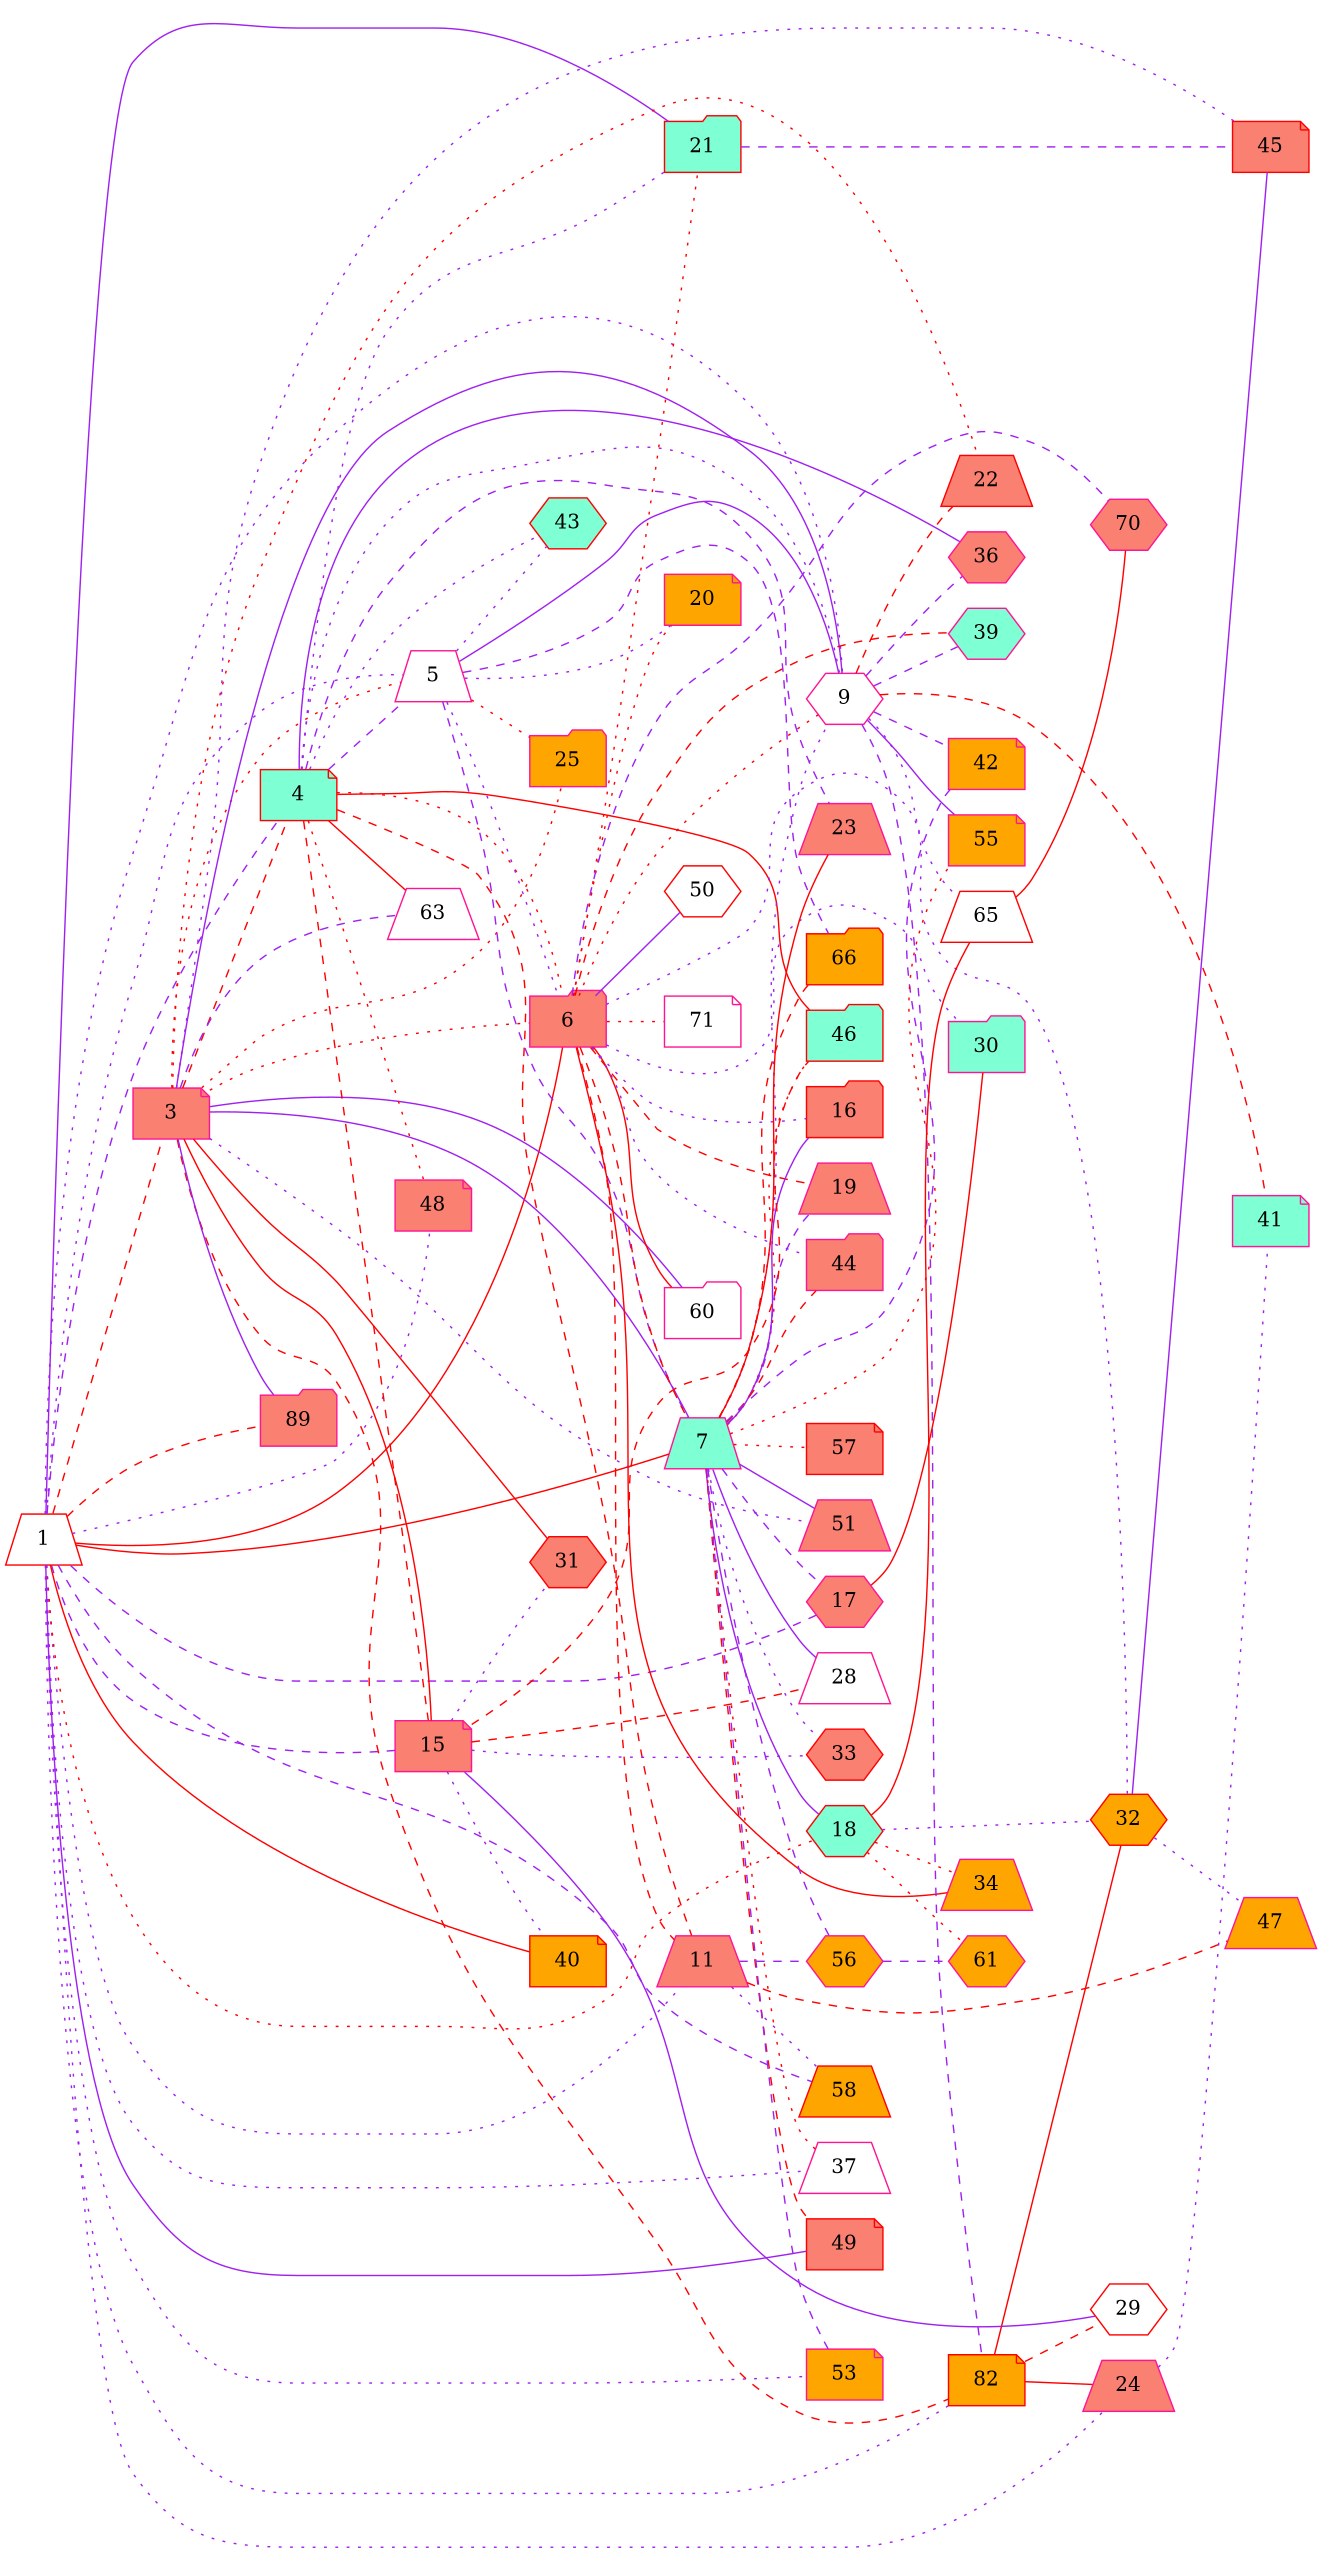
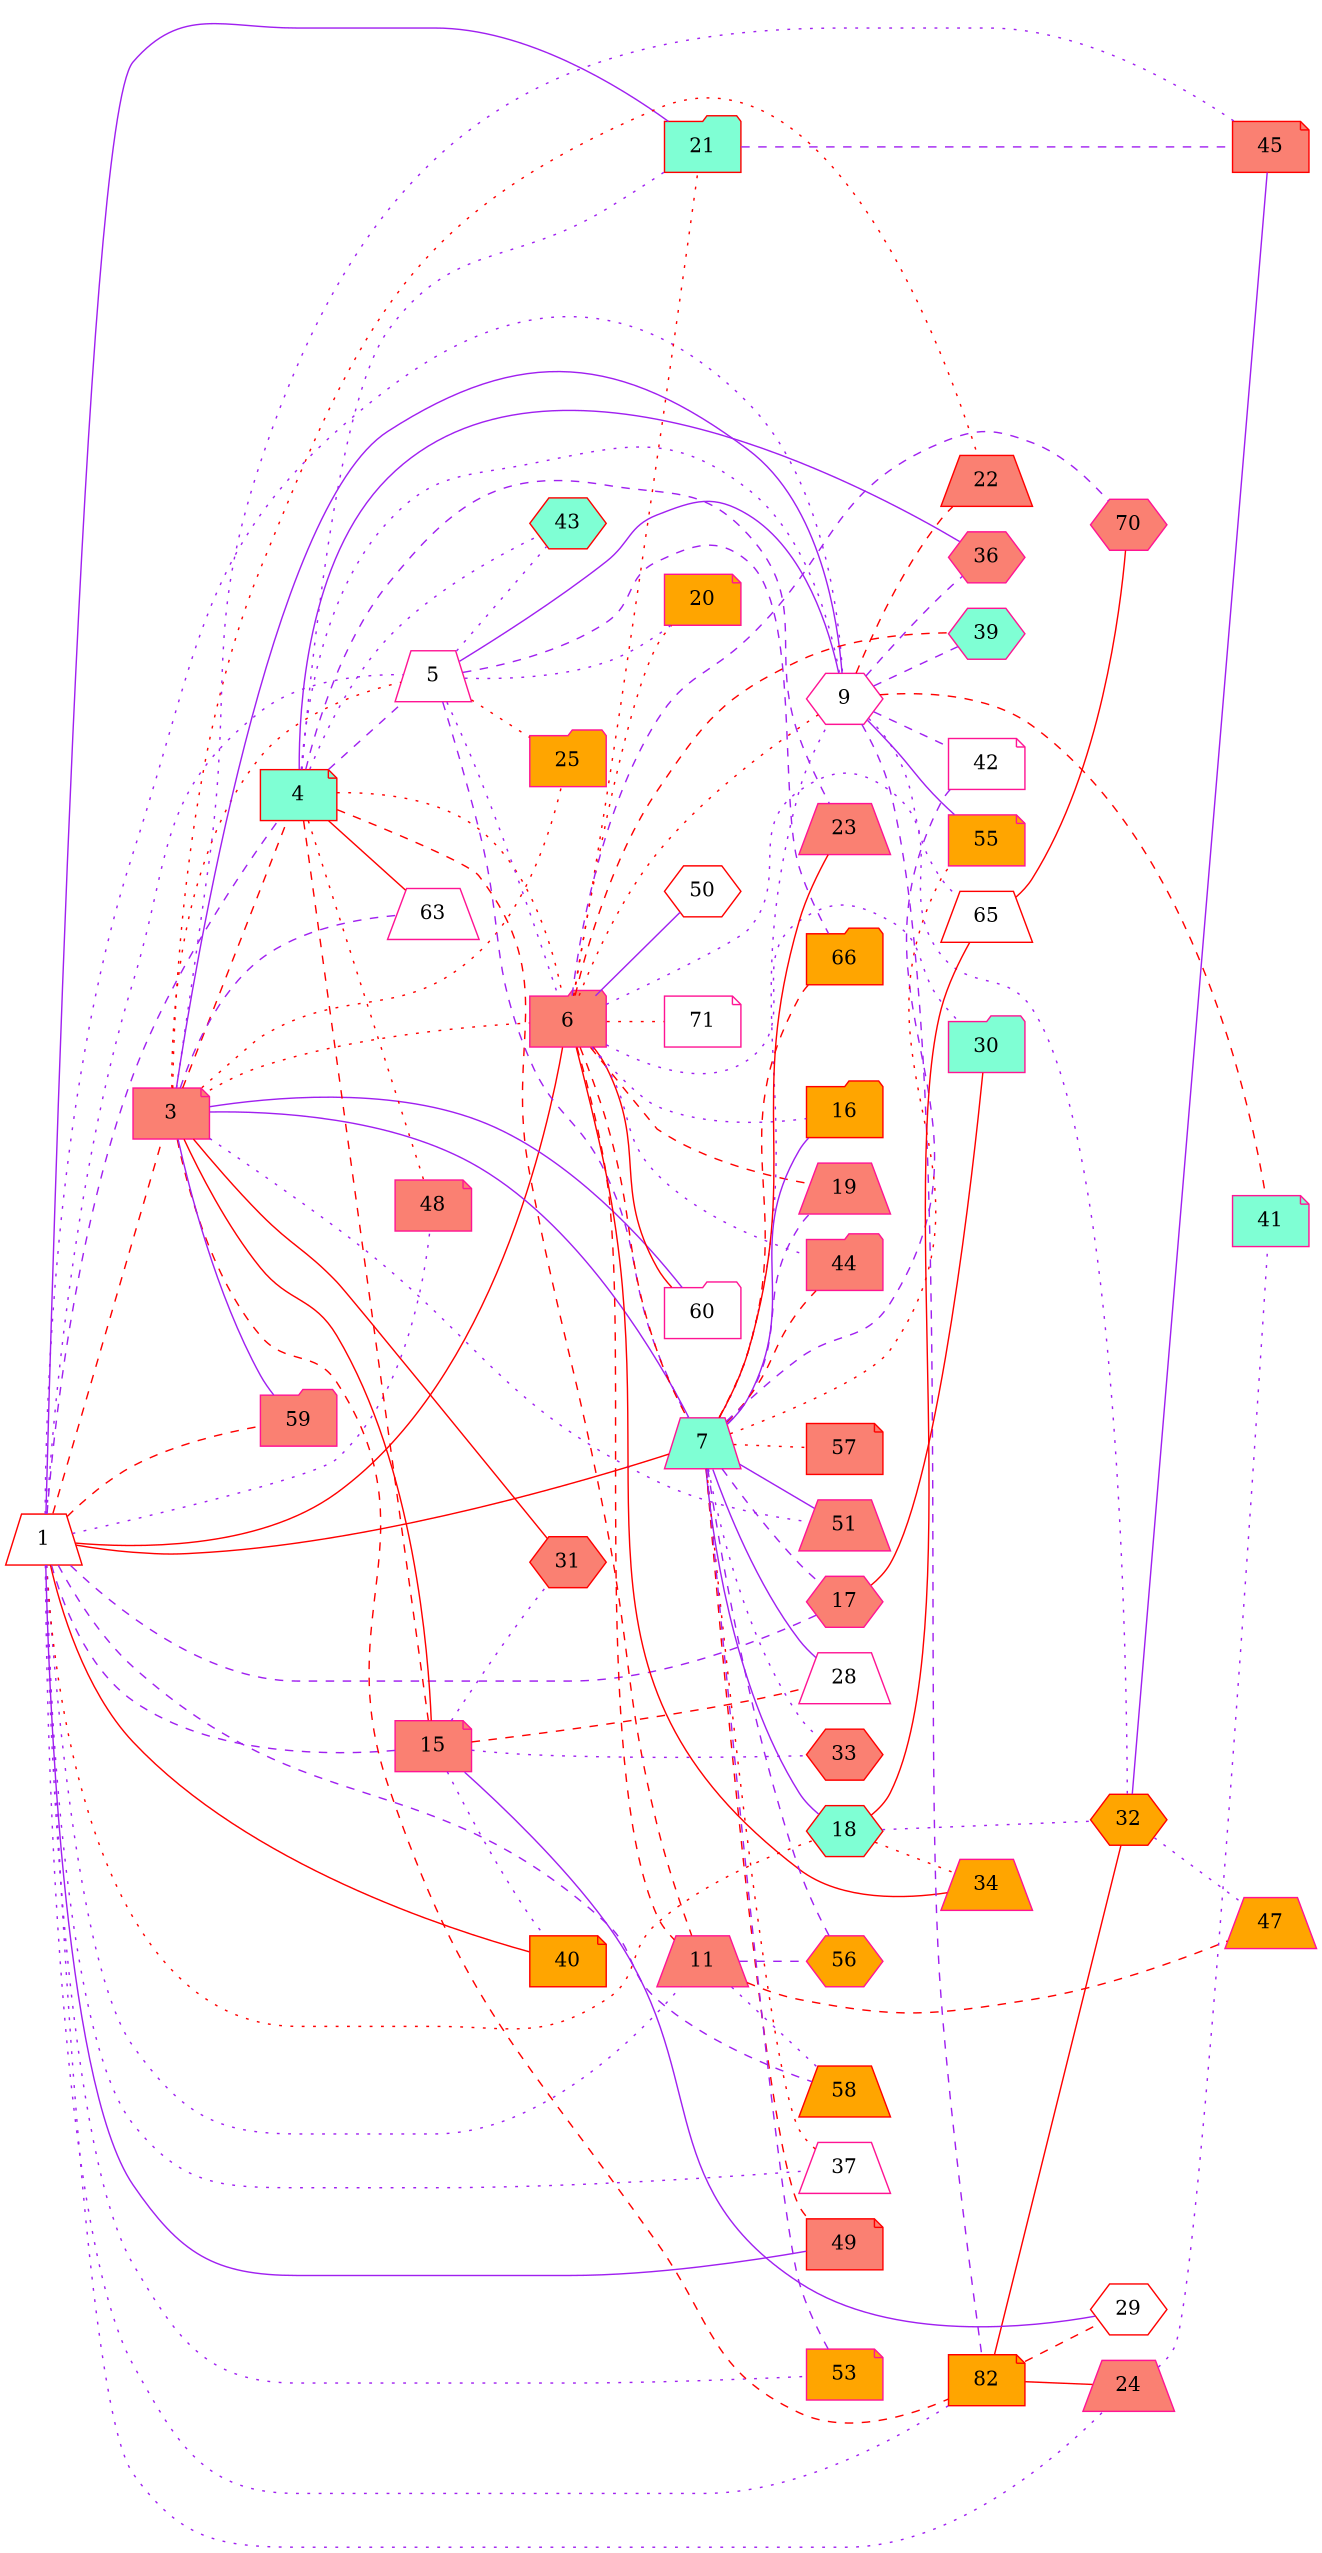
node "42": fillcolor orange -> white
node "46": removed
node "16": fillcolor salmon -> orange
node "89": label "89" -> "59"
node "61": removed
